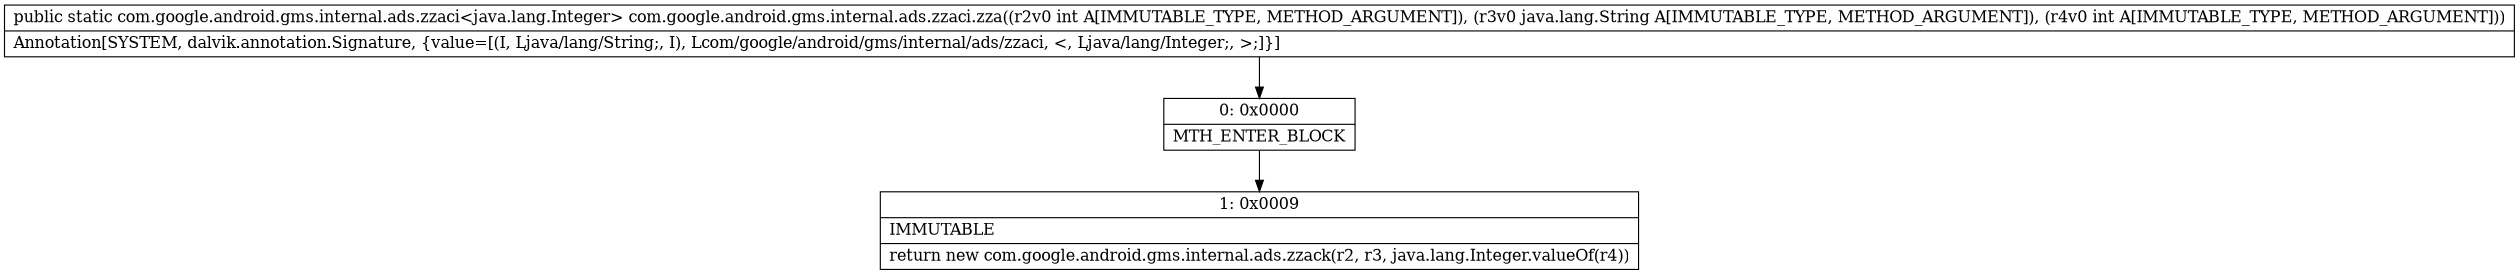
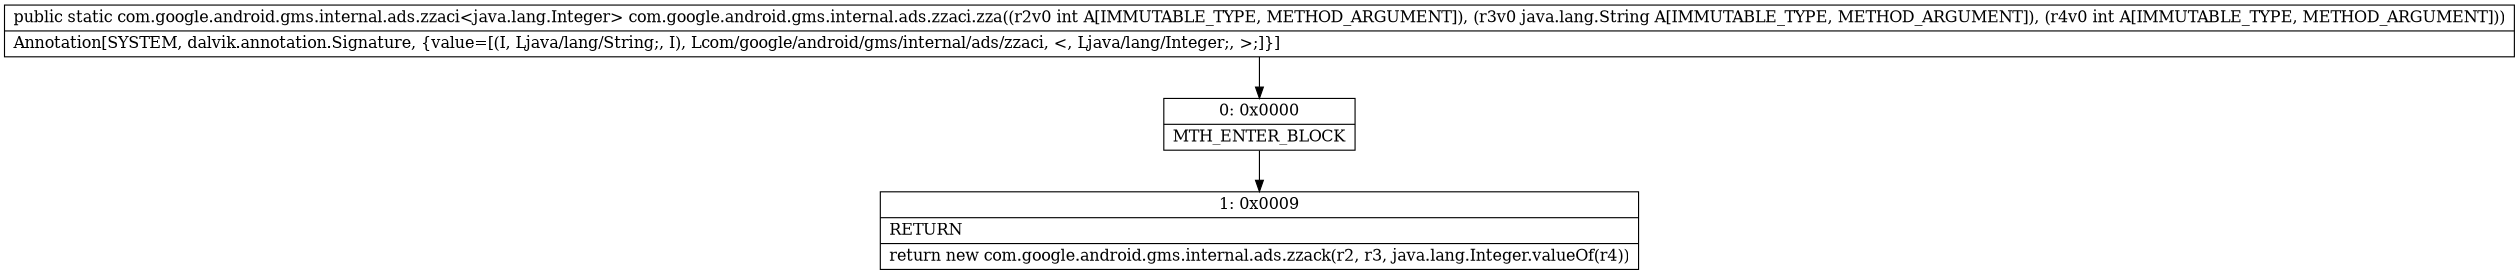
node "1: 0x0009": text "IMMUTABLE" -> "RETURN"
